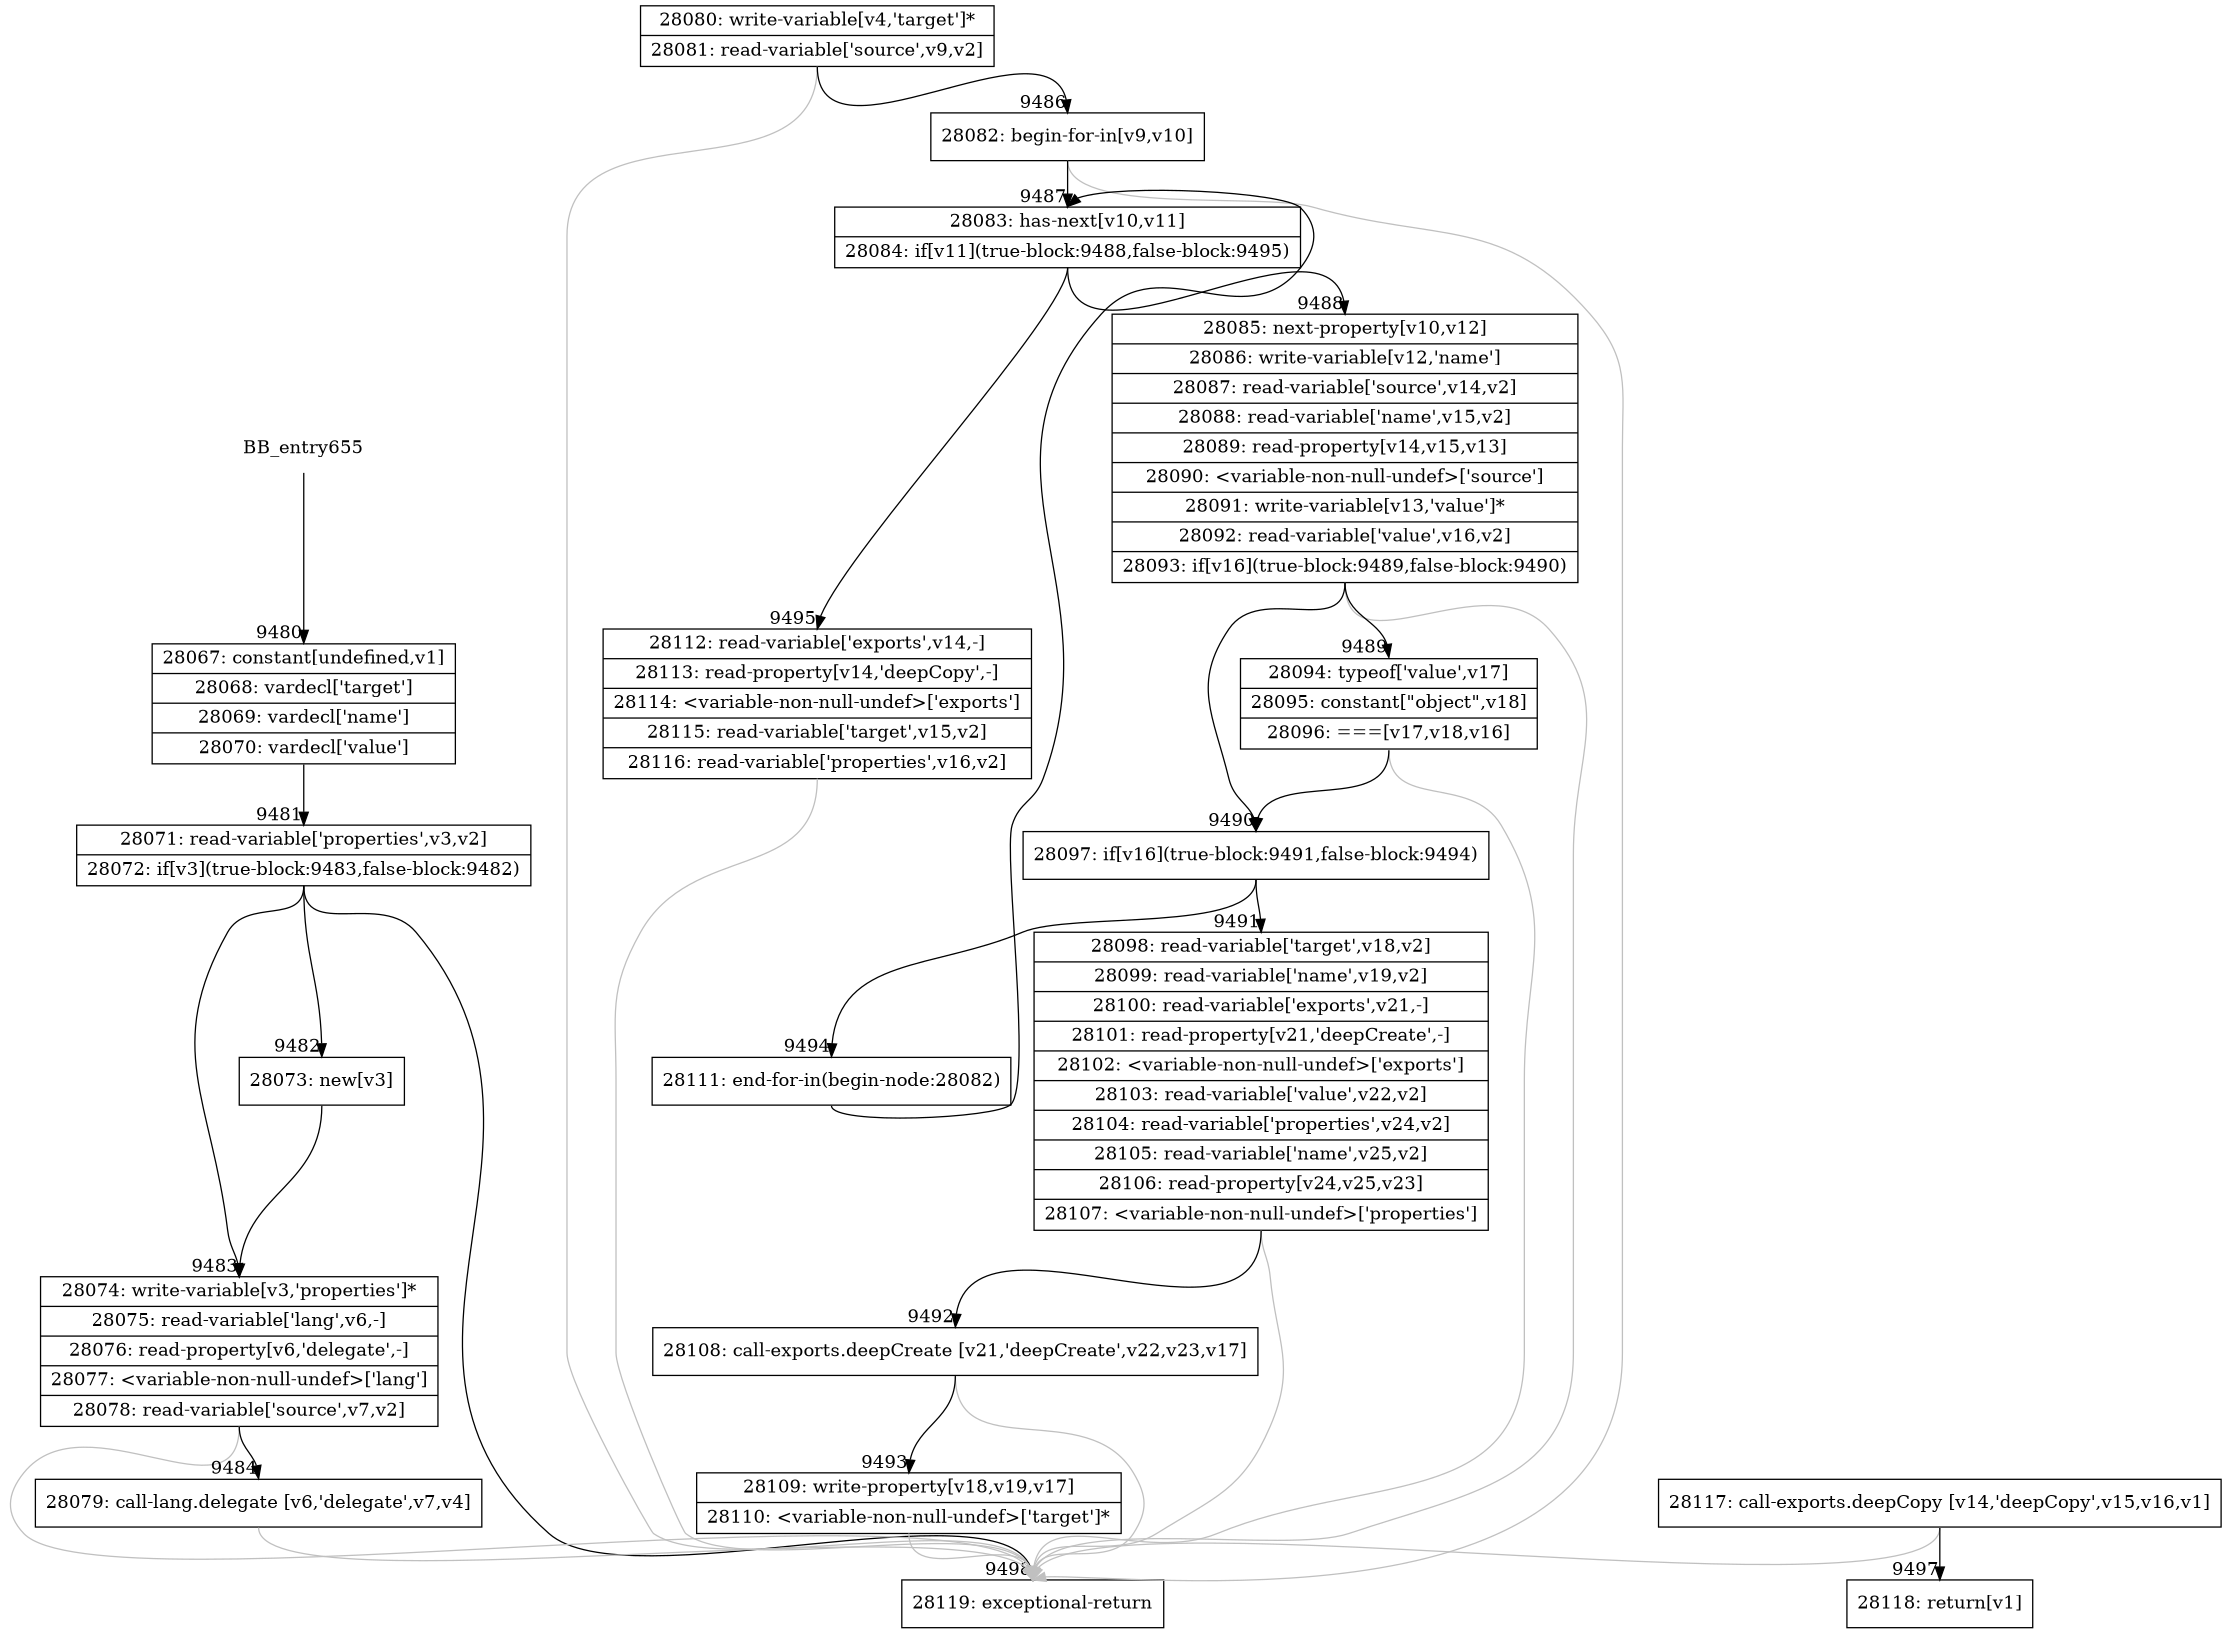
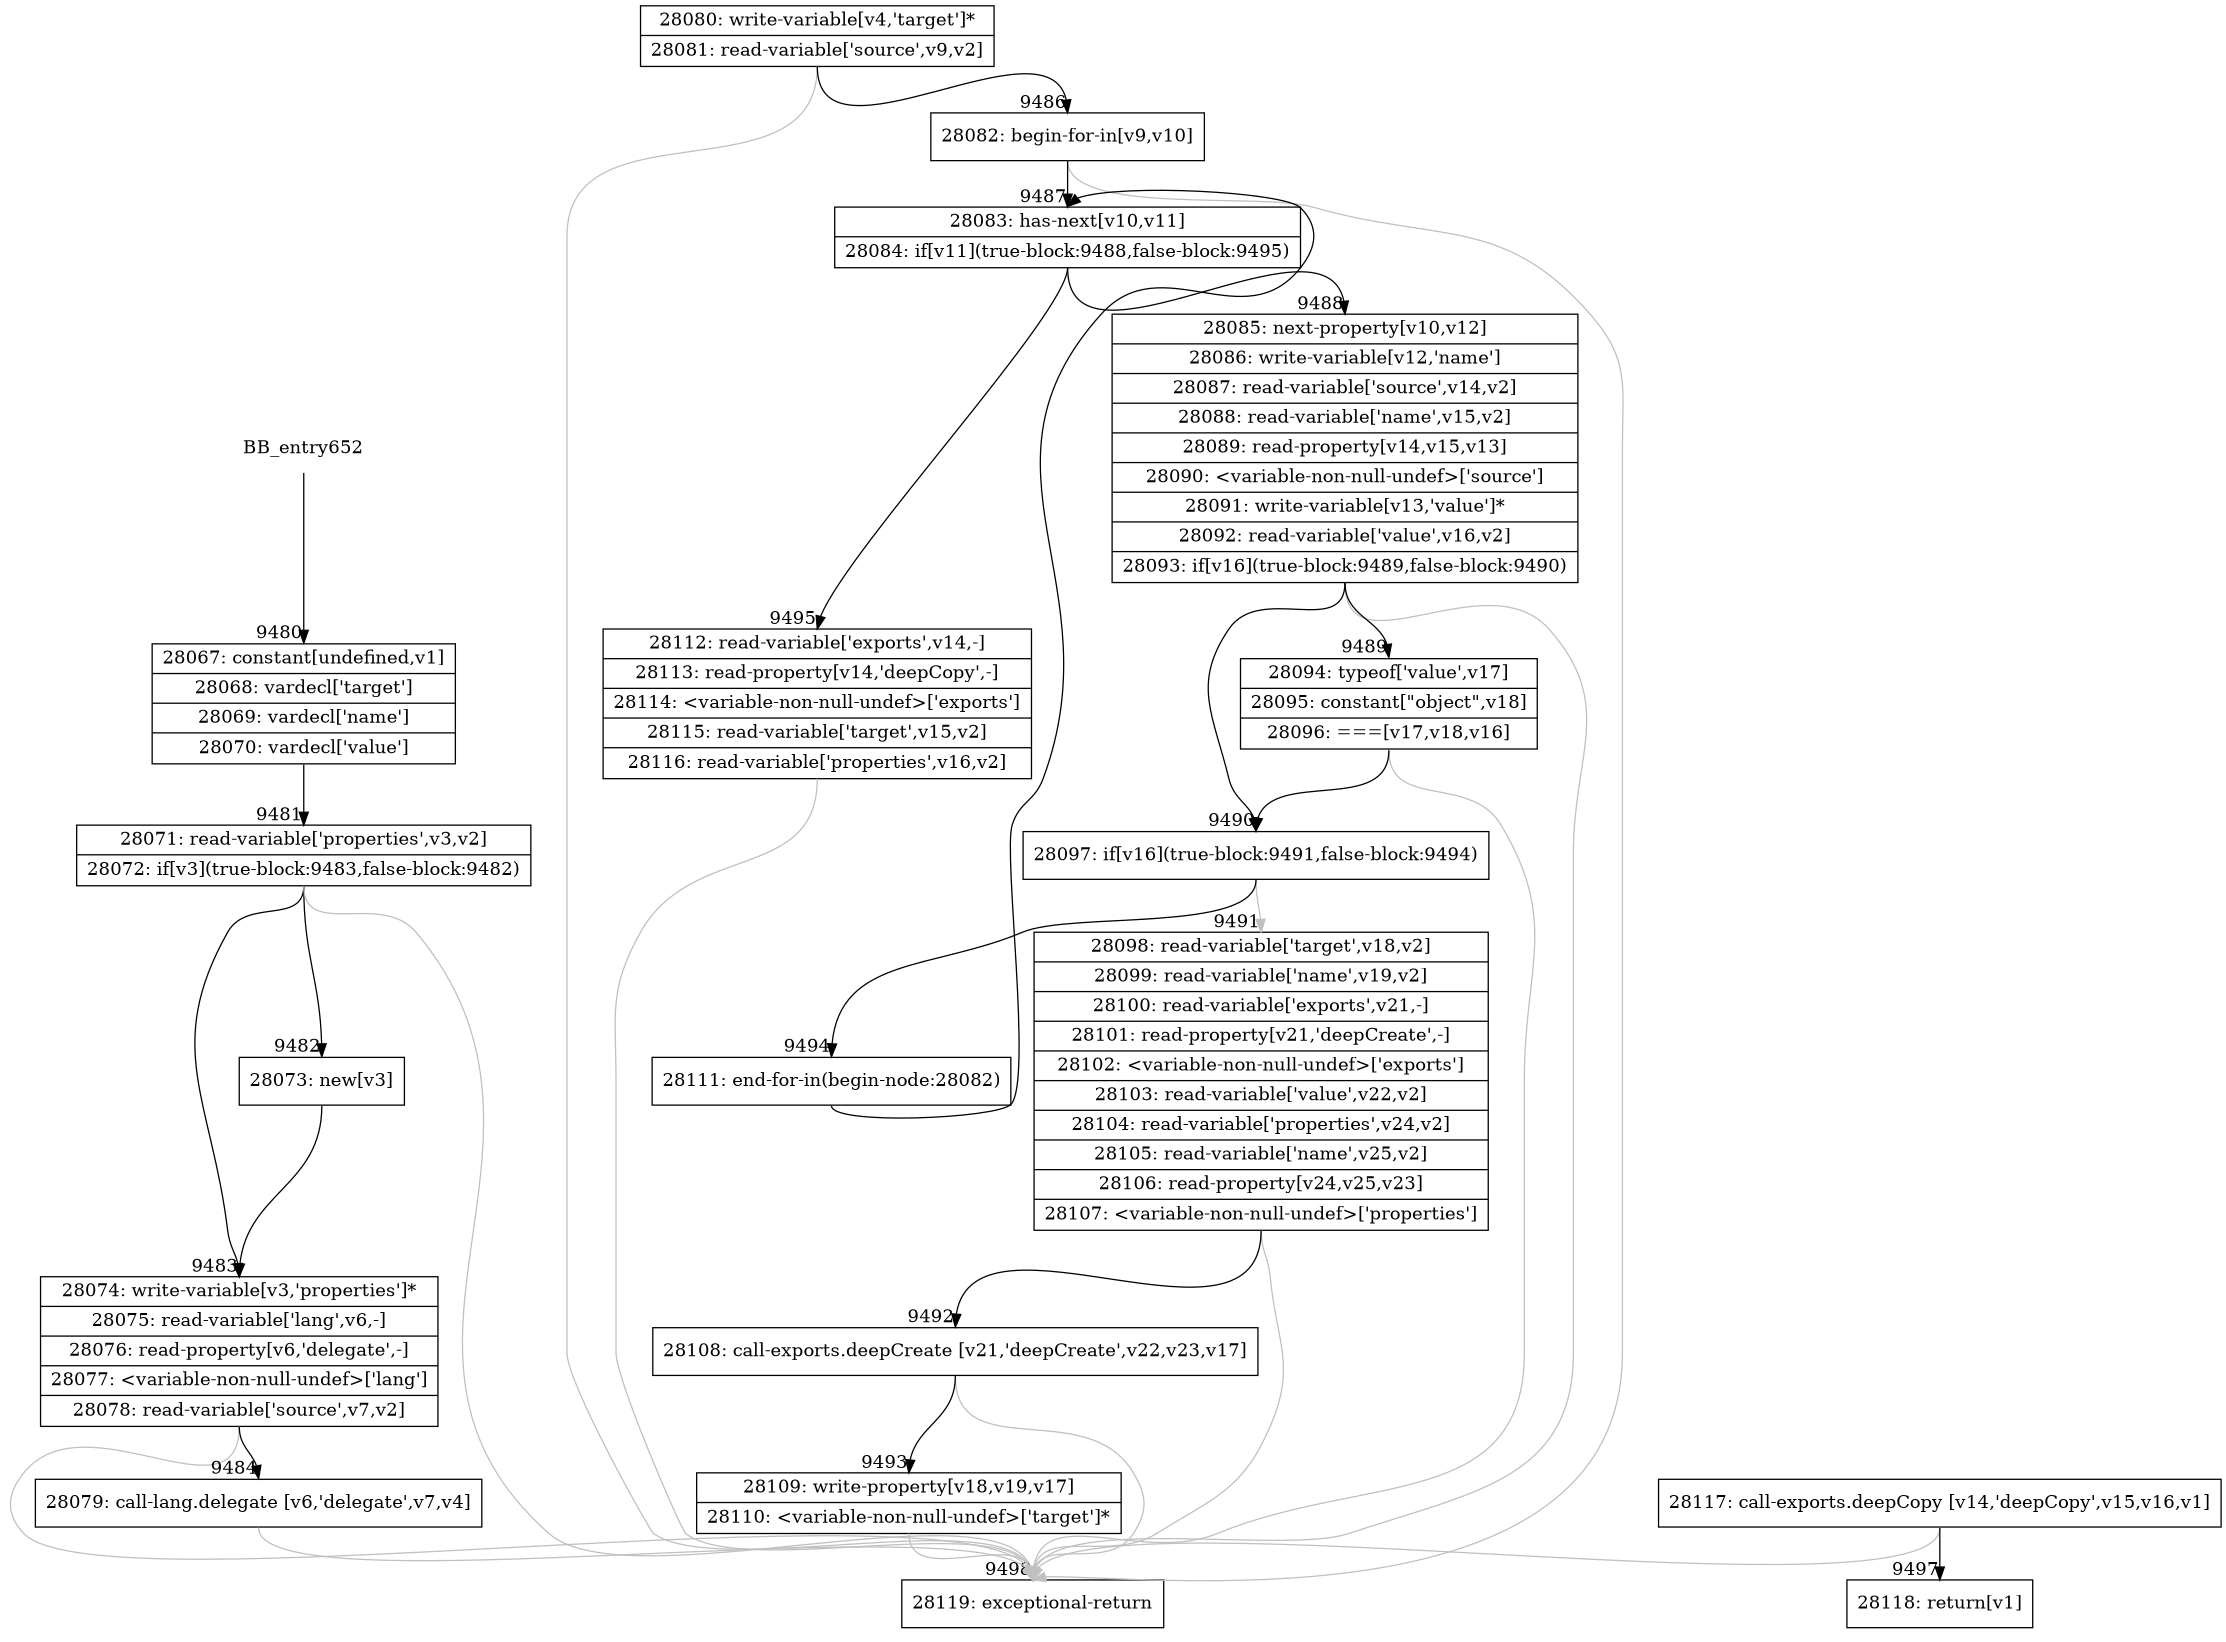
node "BB_entry655": label "BB_entry655" -> "BB_entry652"
edge "28097: if[v16](true-block:9491,false-block:9494)" -> "28098: read-variable['target',v18,v2]": color black -> gray
edge "28071: read-variable['properties',v3,v2]" -> "28119: exceptional-return": color black -> gray
